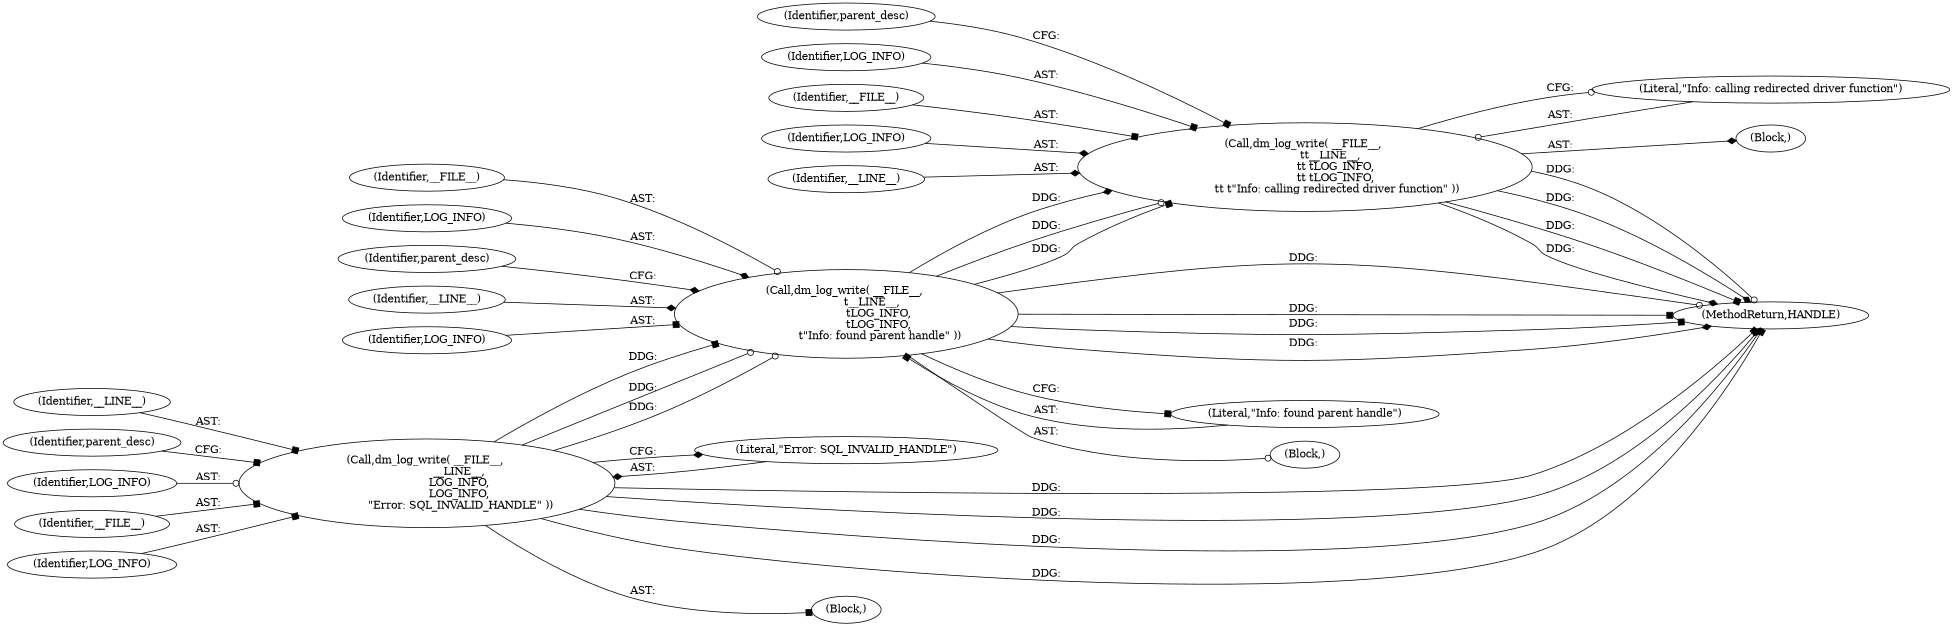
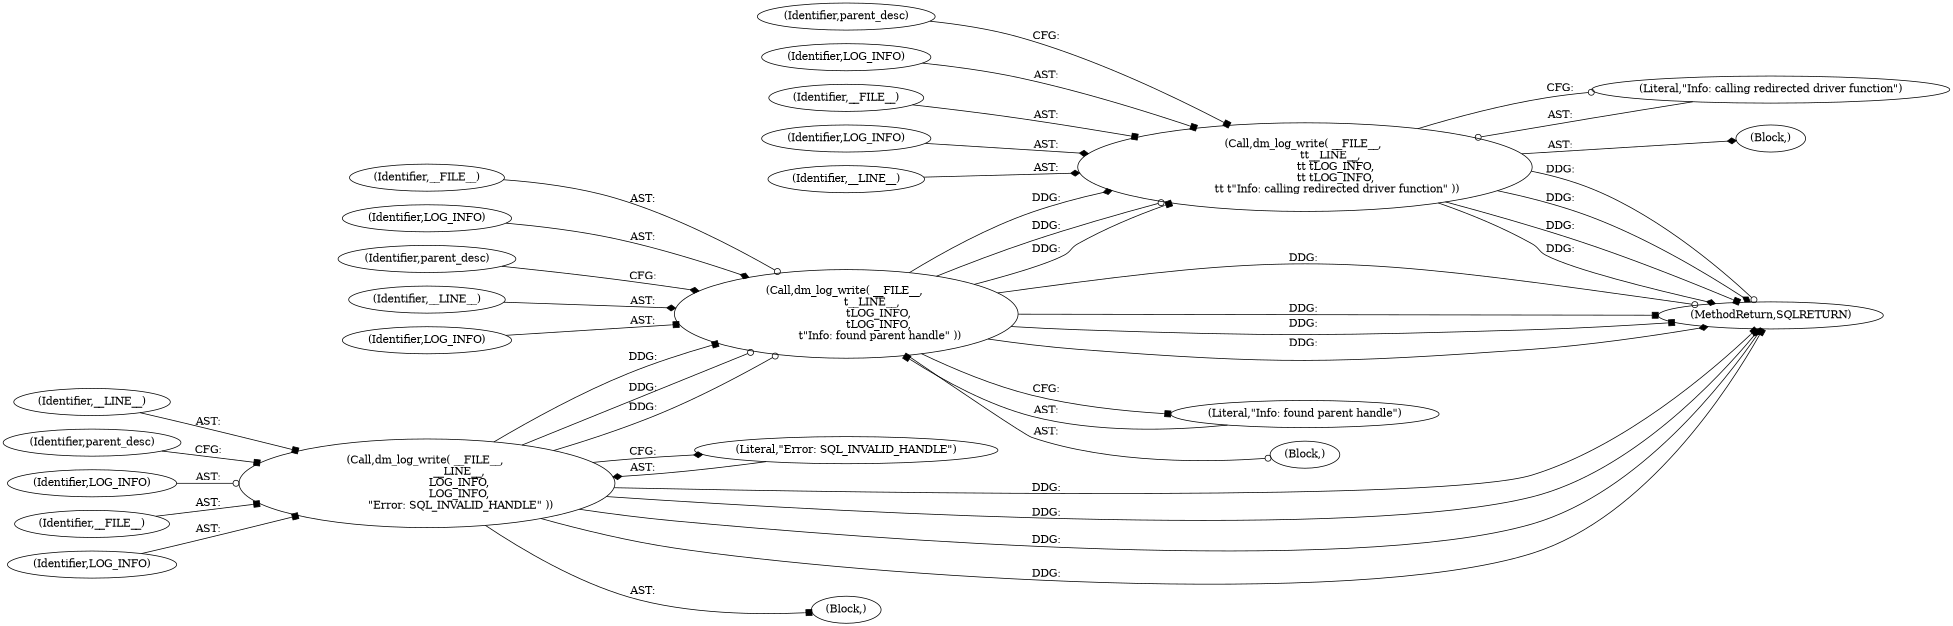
node "(MethodReturn,HANDLE)": label "(MethodReturn,HANDLE)" -> "(MethodReturn,SQLRETURN)"
